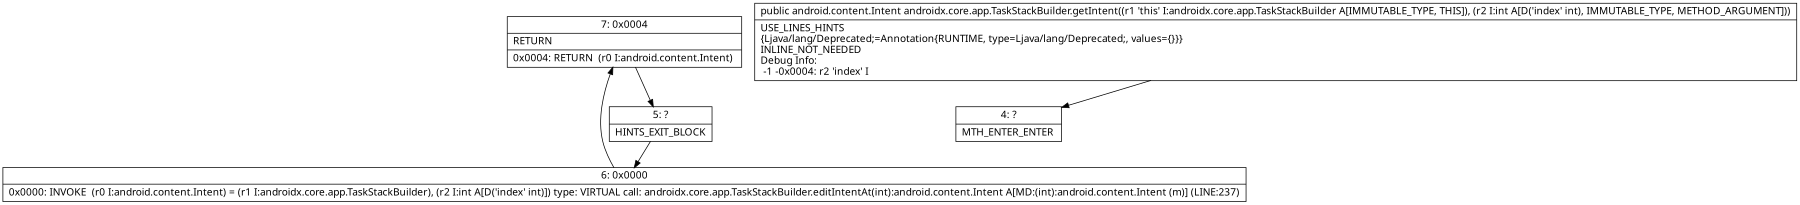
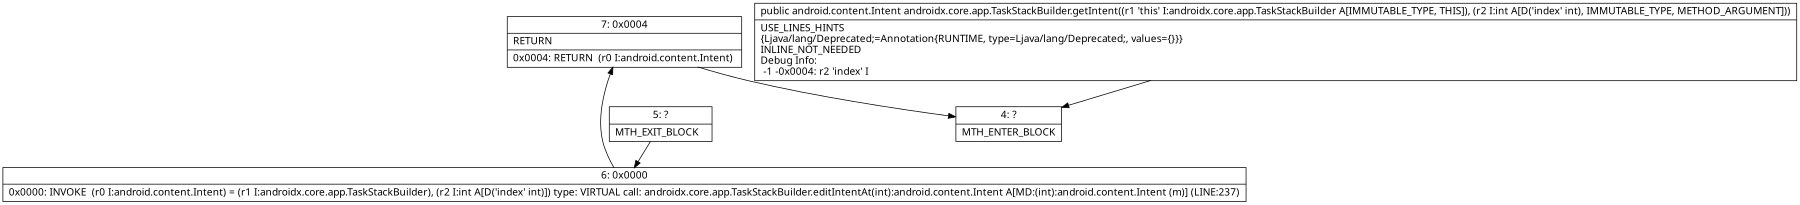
edge "7: 0x0004" -> "5: ?": now "7: 0x0004" -> "4: ?"
node "5: ?": text "HINTS_EXIT_BLOCK" -> "MTH_EXIT_BLOCK"
node "4: ?": text "MTH_ENTER_ENTER" -> "MTH_ENTER_BLOCK"
